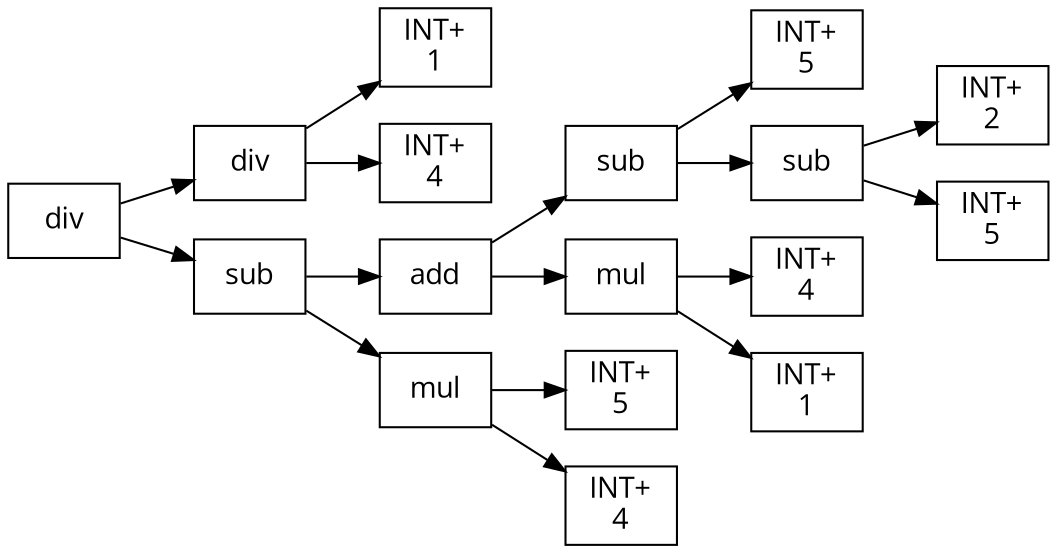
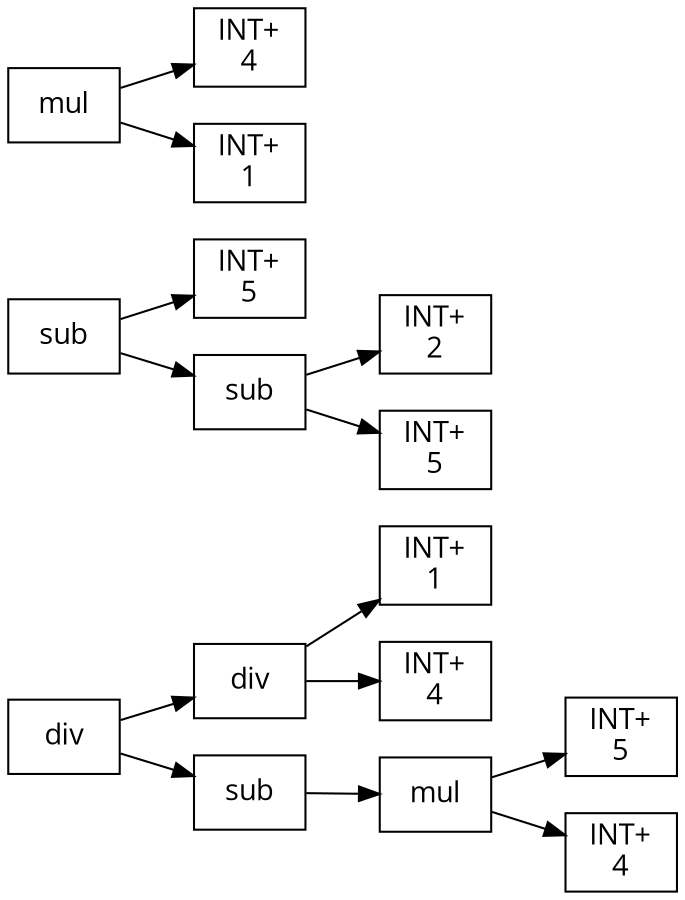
node "add": removed
